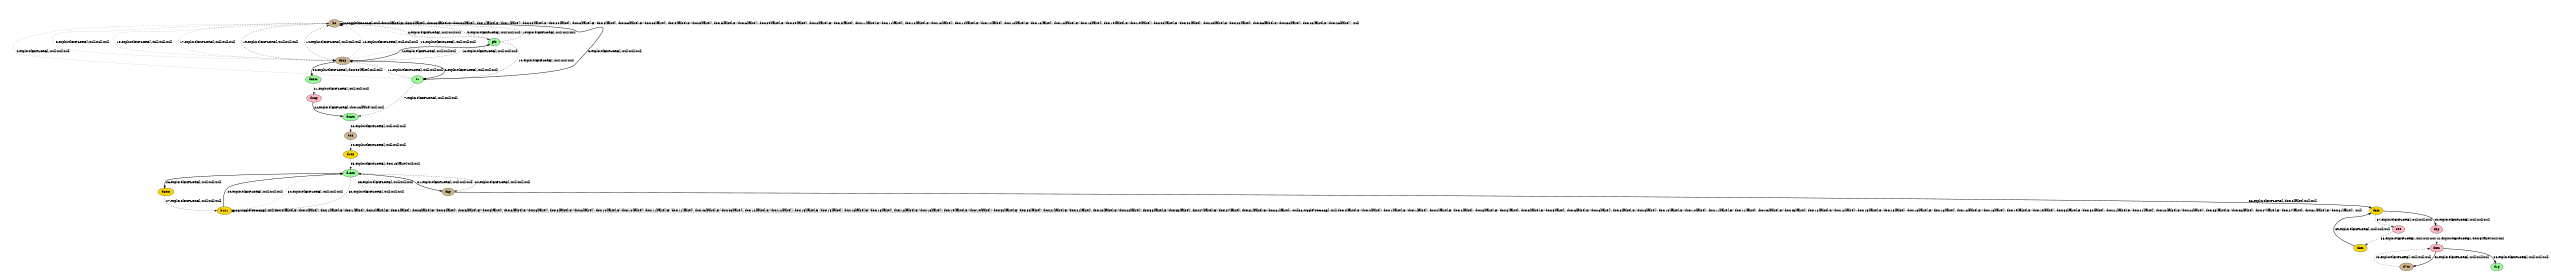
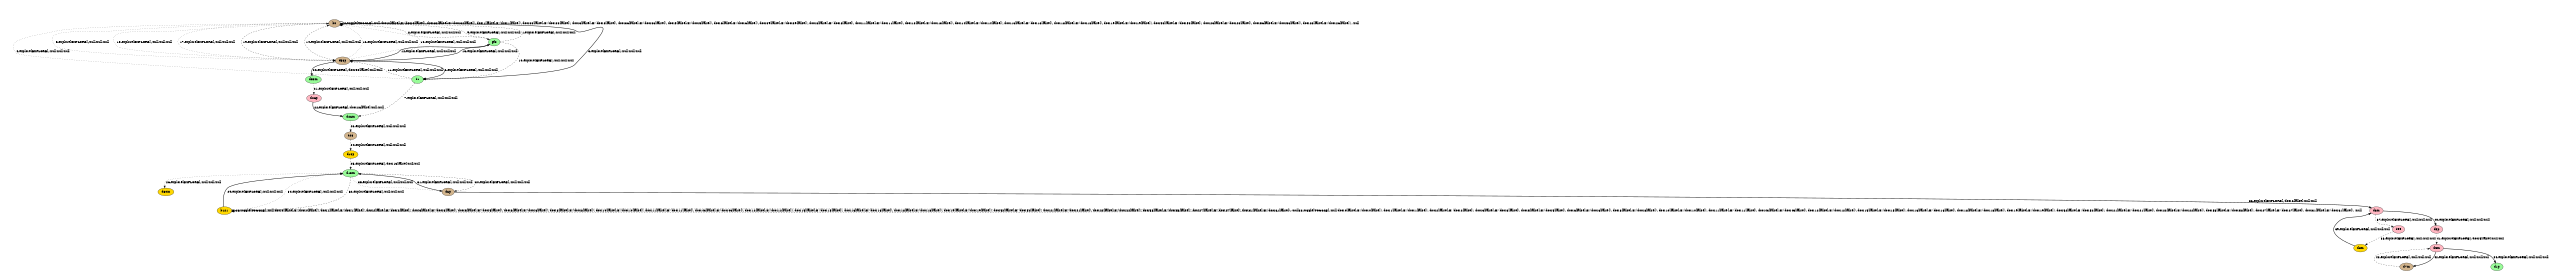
edge "gf8" -> "d53p": style dashed -> bold
edge "d13m" -> "d30m": style bold -> dotted
edge "d30m" -> "b121": removed, label "27-explore[EXPLORE];/null/null/null"
node "d6m": fillcolor gold -> lightpink
